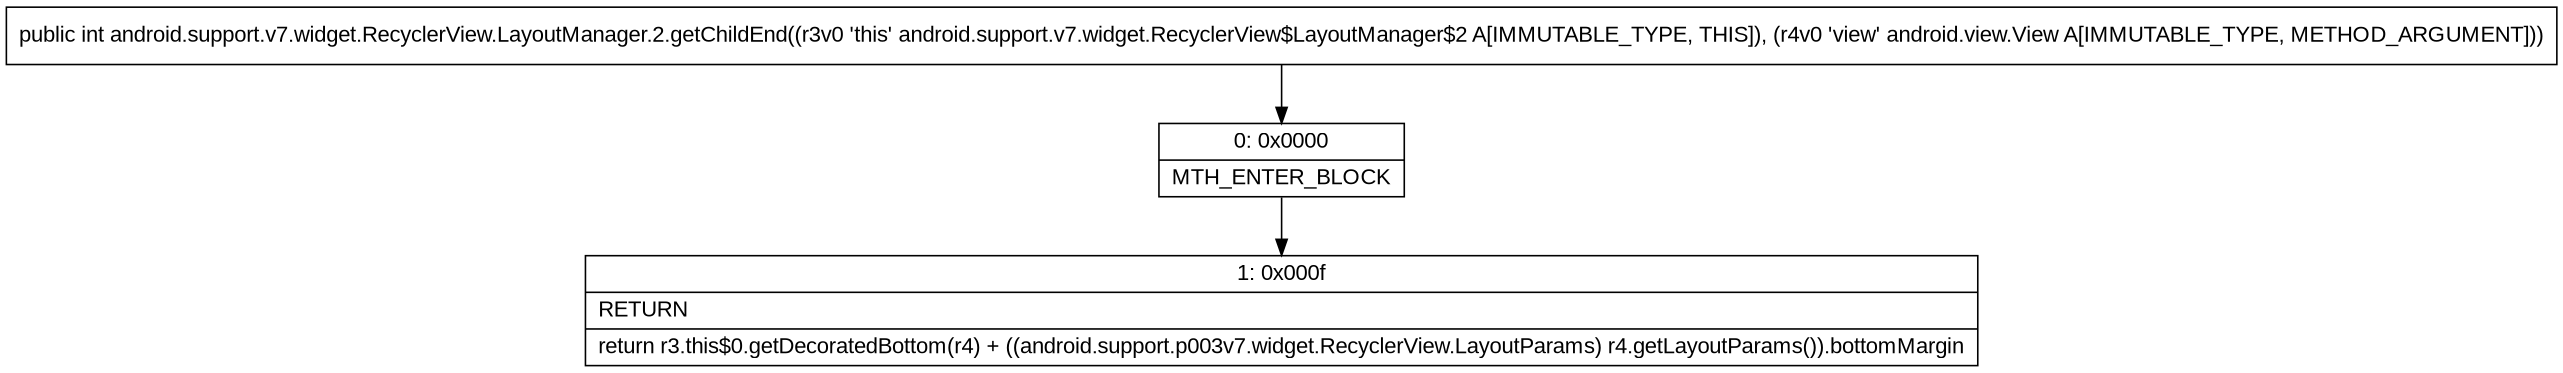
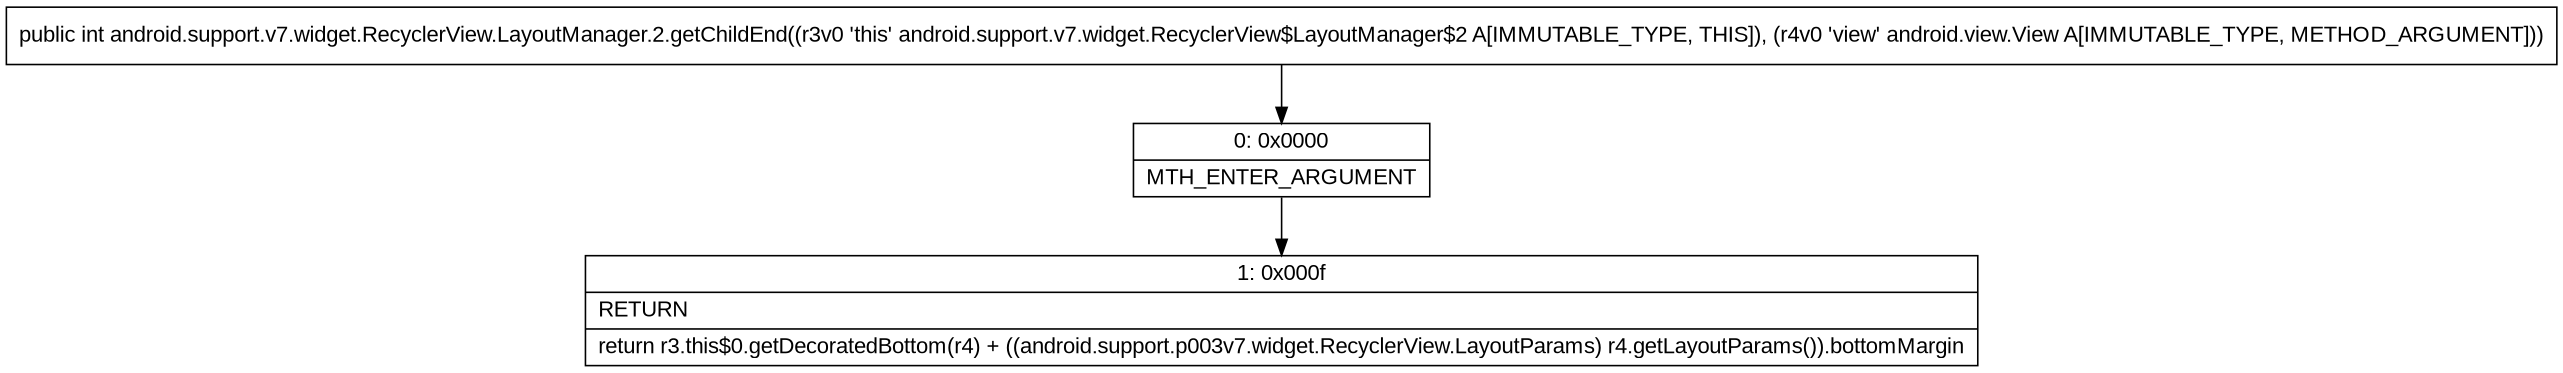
node "0: 0x0000": text "MTH_ENTER_BLOCK" -> "MTH_ENTER_ARGUMENT"
